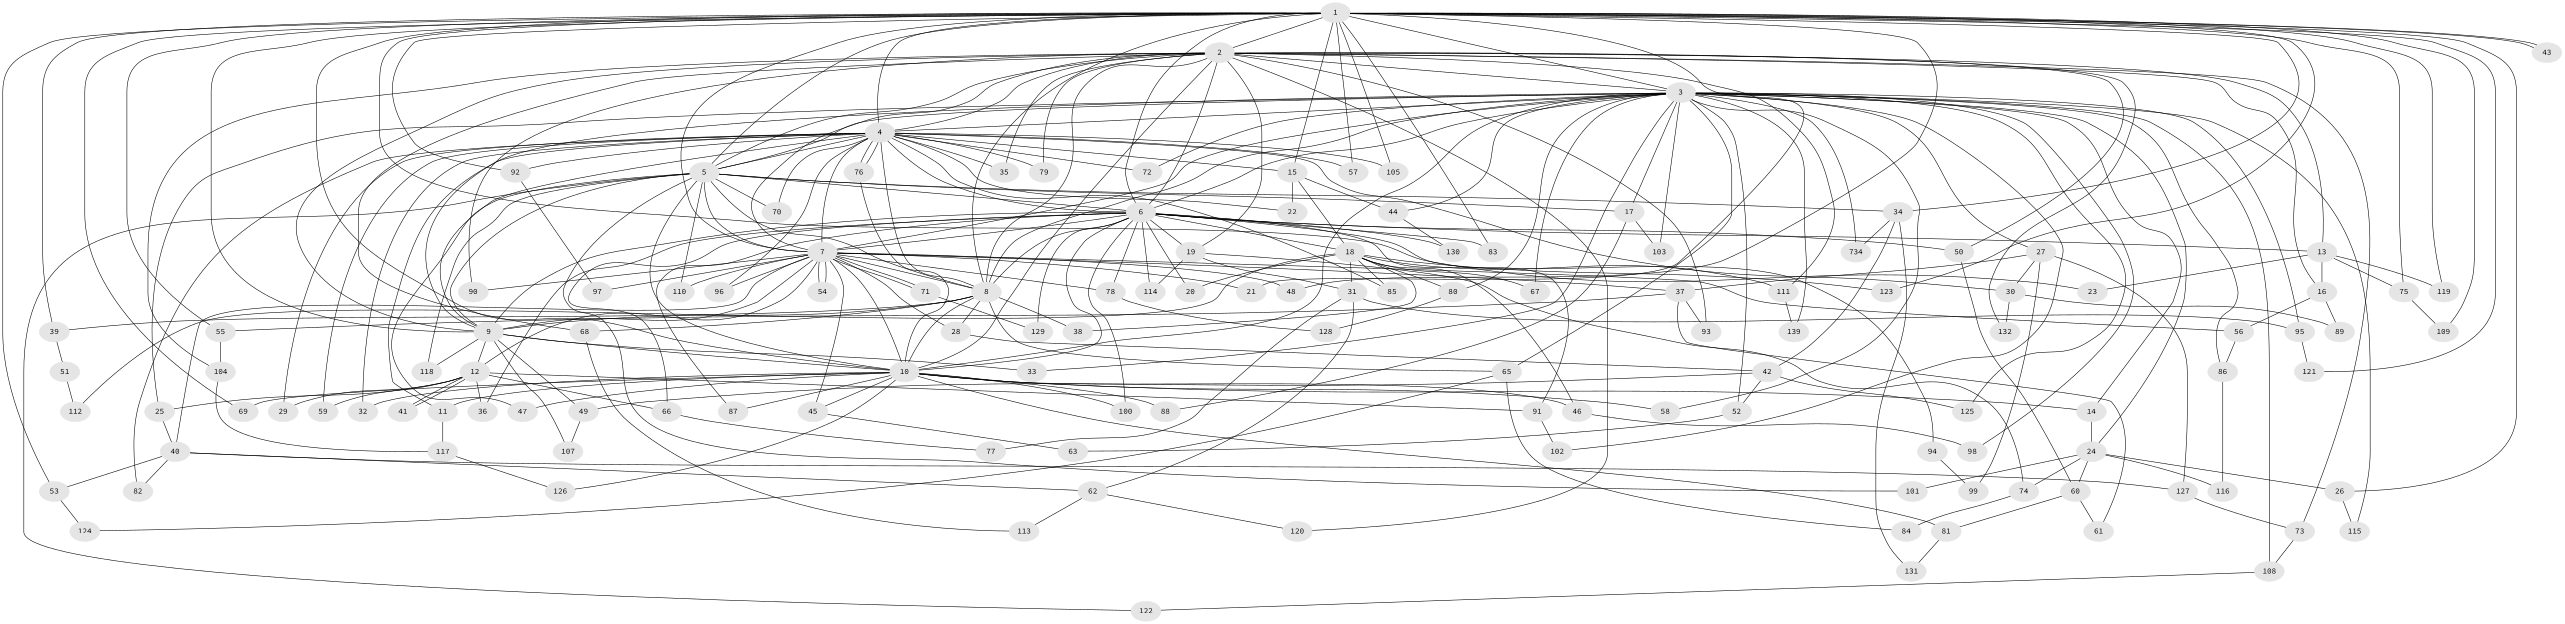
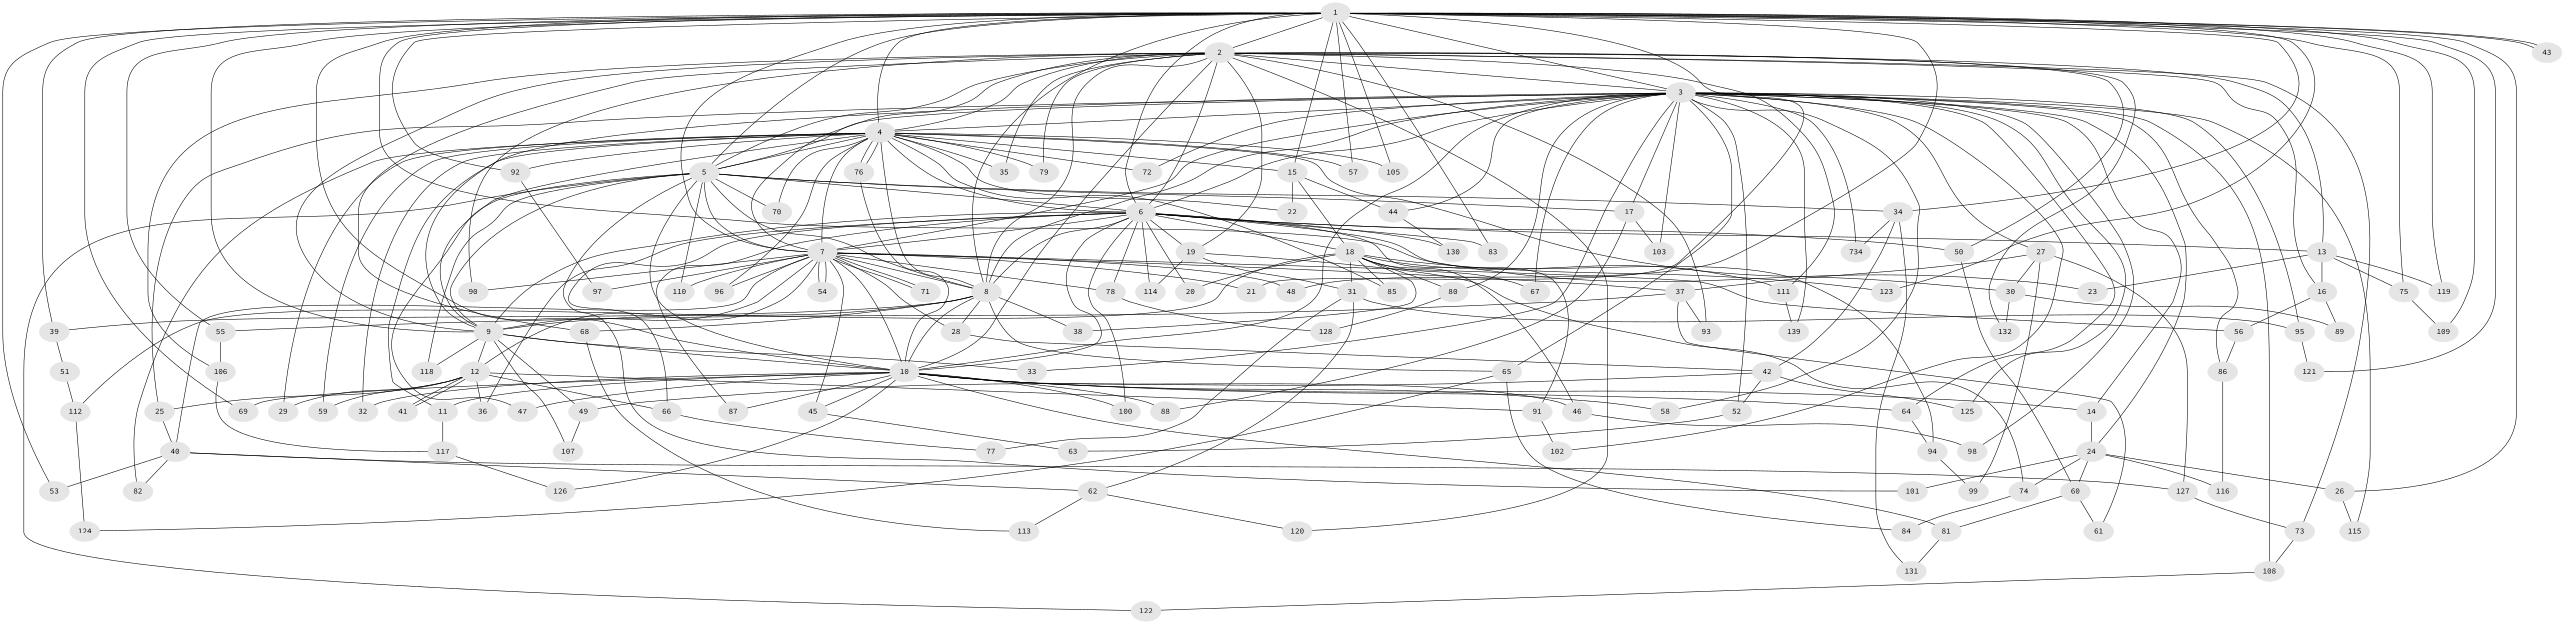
node "129": removed
node "104": label "104" -> "106"
node "64": added
edge "53" -- "124": now "112" -- "124"
